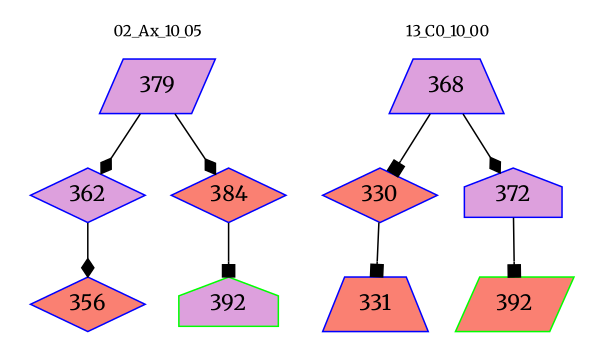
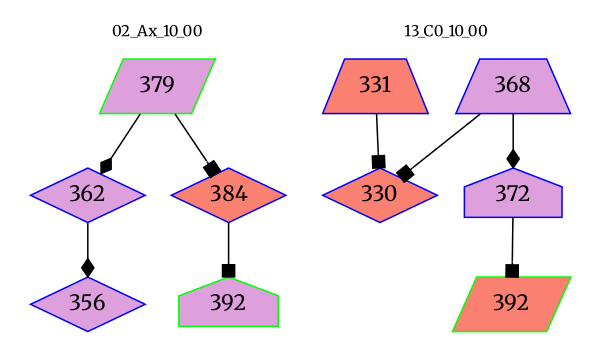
cluster "02_Ax_10_05": label "02_Ax_10_05" -> "02_Ax_10_00"
node "379": color blue -> green
edge "379" -> "384": arrowhead diamond -> box
edge "330" -> "331": reversed
node "356": fillcolor salmon -> plum
